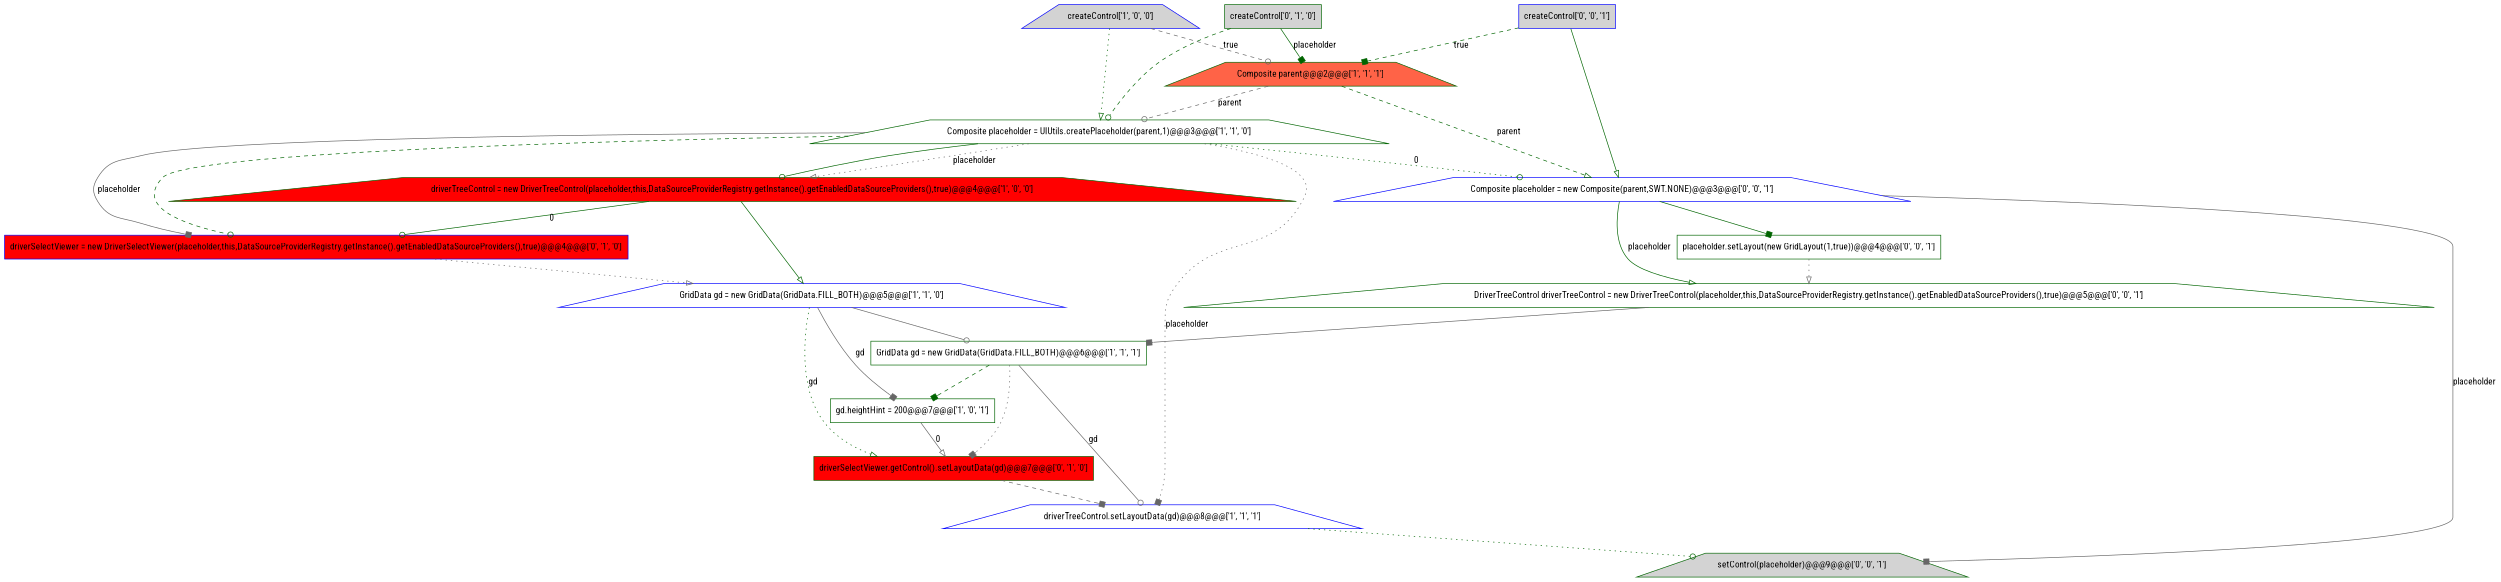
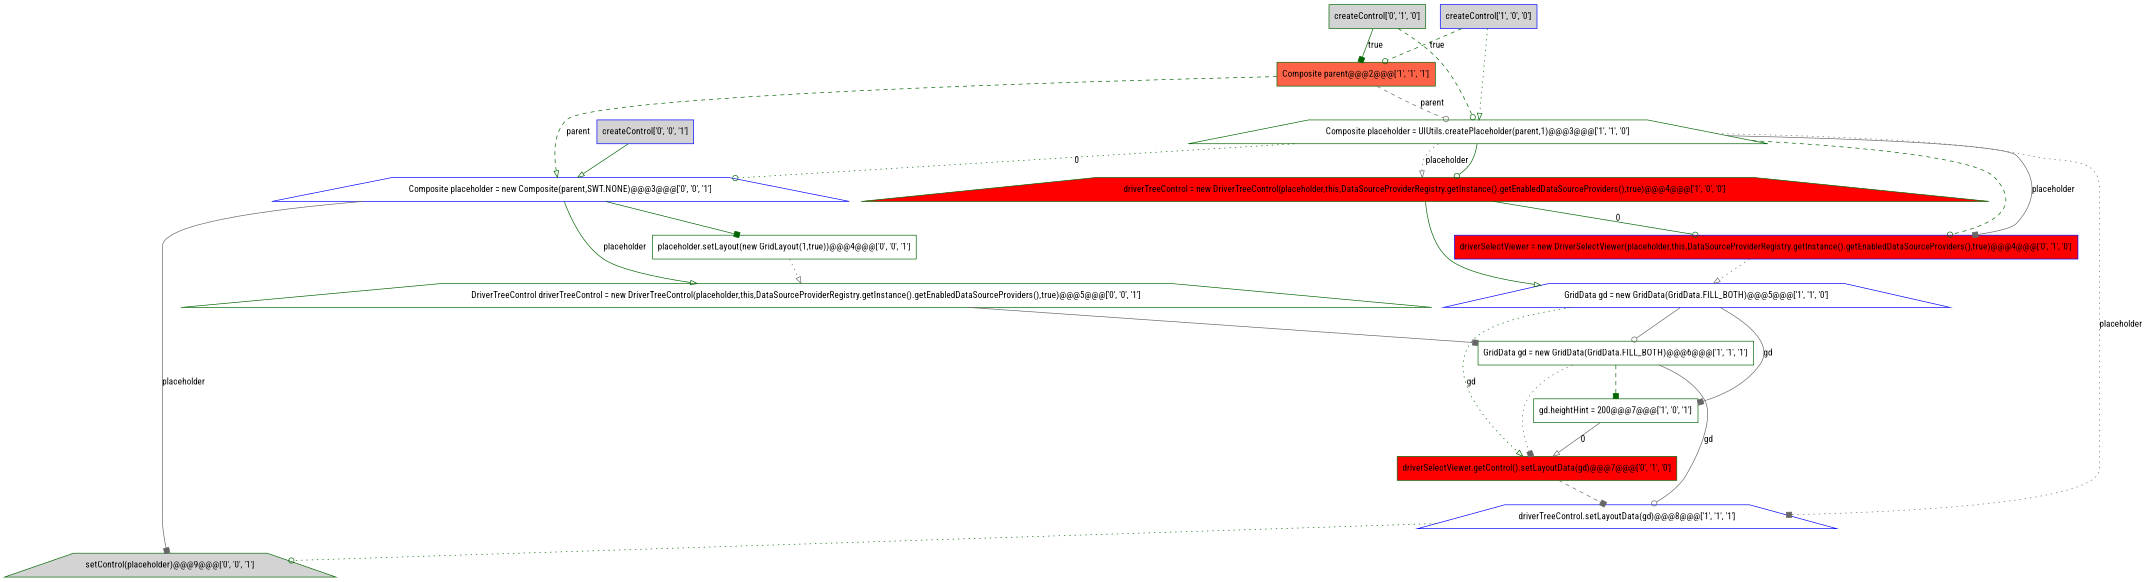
node "createControl['1', '0', '0']": shape trapezium -> box
edge "createControl['0', '0', '1']" -> "Composite parent@@@2@@@['1', '1', '1']": removed, label "true"
edge "createControl['1', '0', '0']" -> "Composite parent@@@2@@@['1', '1', '1']": color gray40 -> darkgreen
edge "createControl['0', '1', '0']" -> "Composite parent@@@2@@@['1', '1', '1']": label "placeholder" -> "true"
node "Composite parent@@@2@@@['1', '1', '1']": shape trapezium -> box
